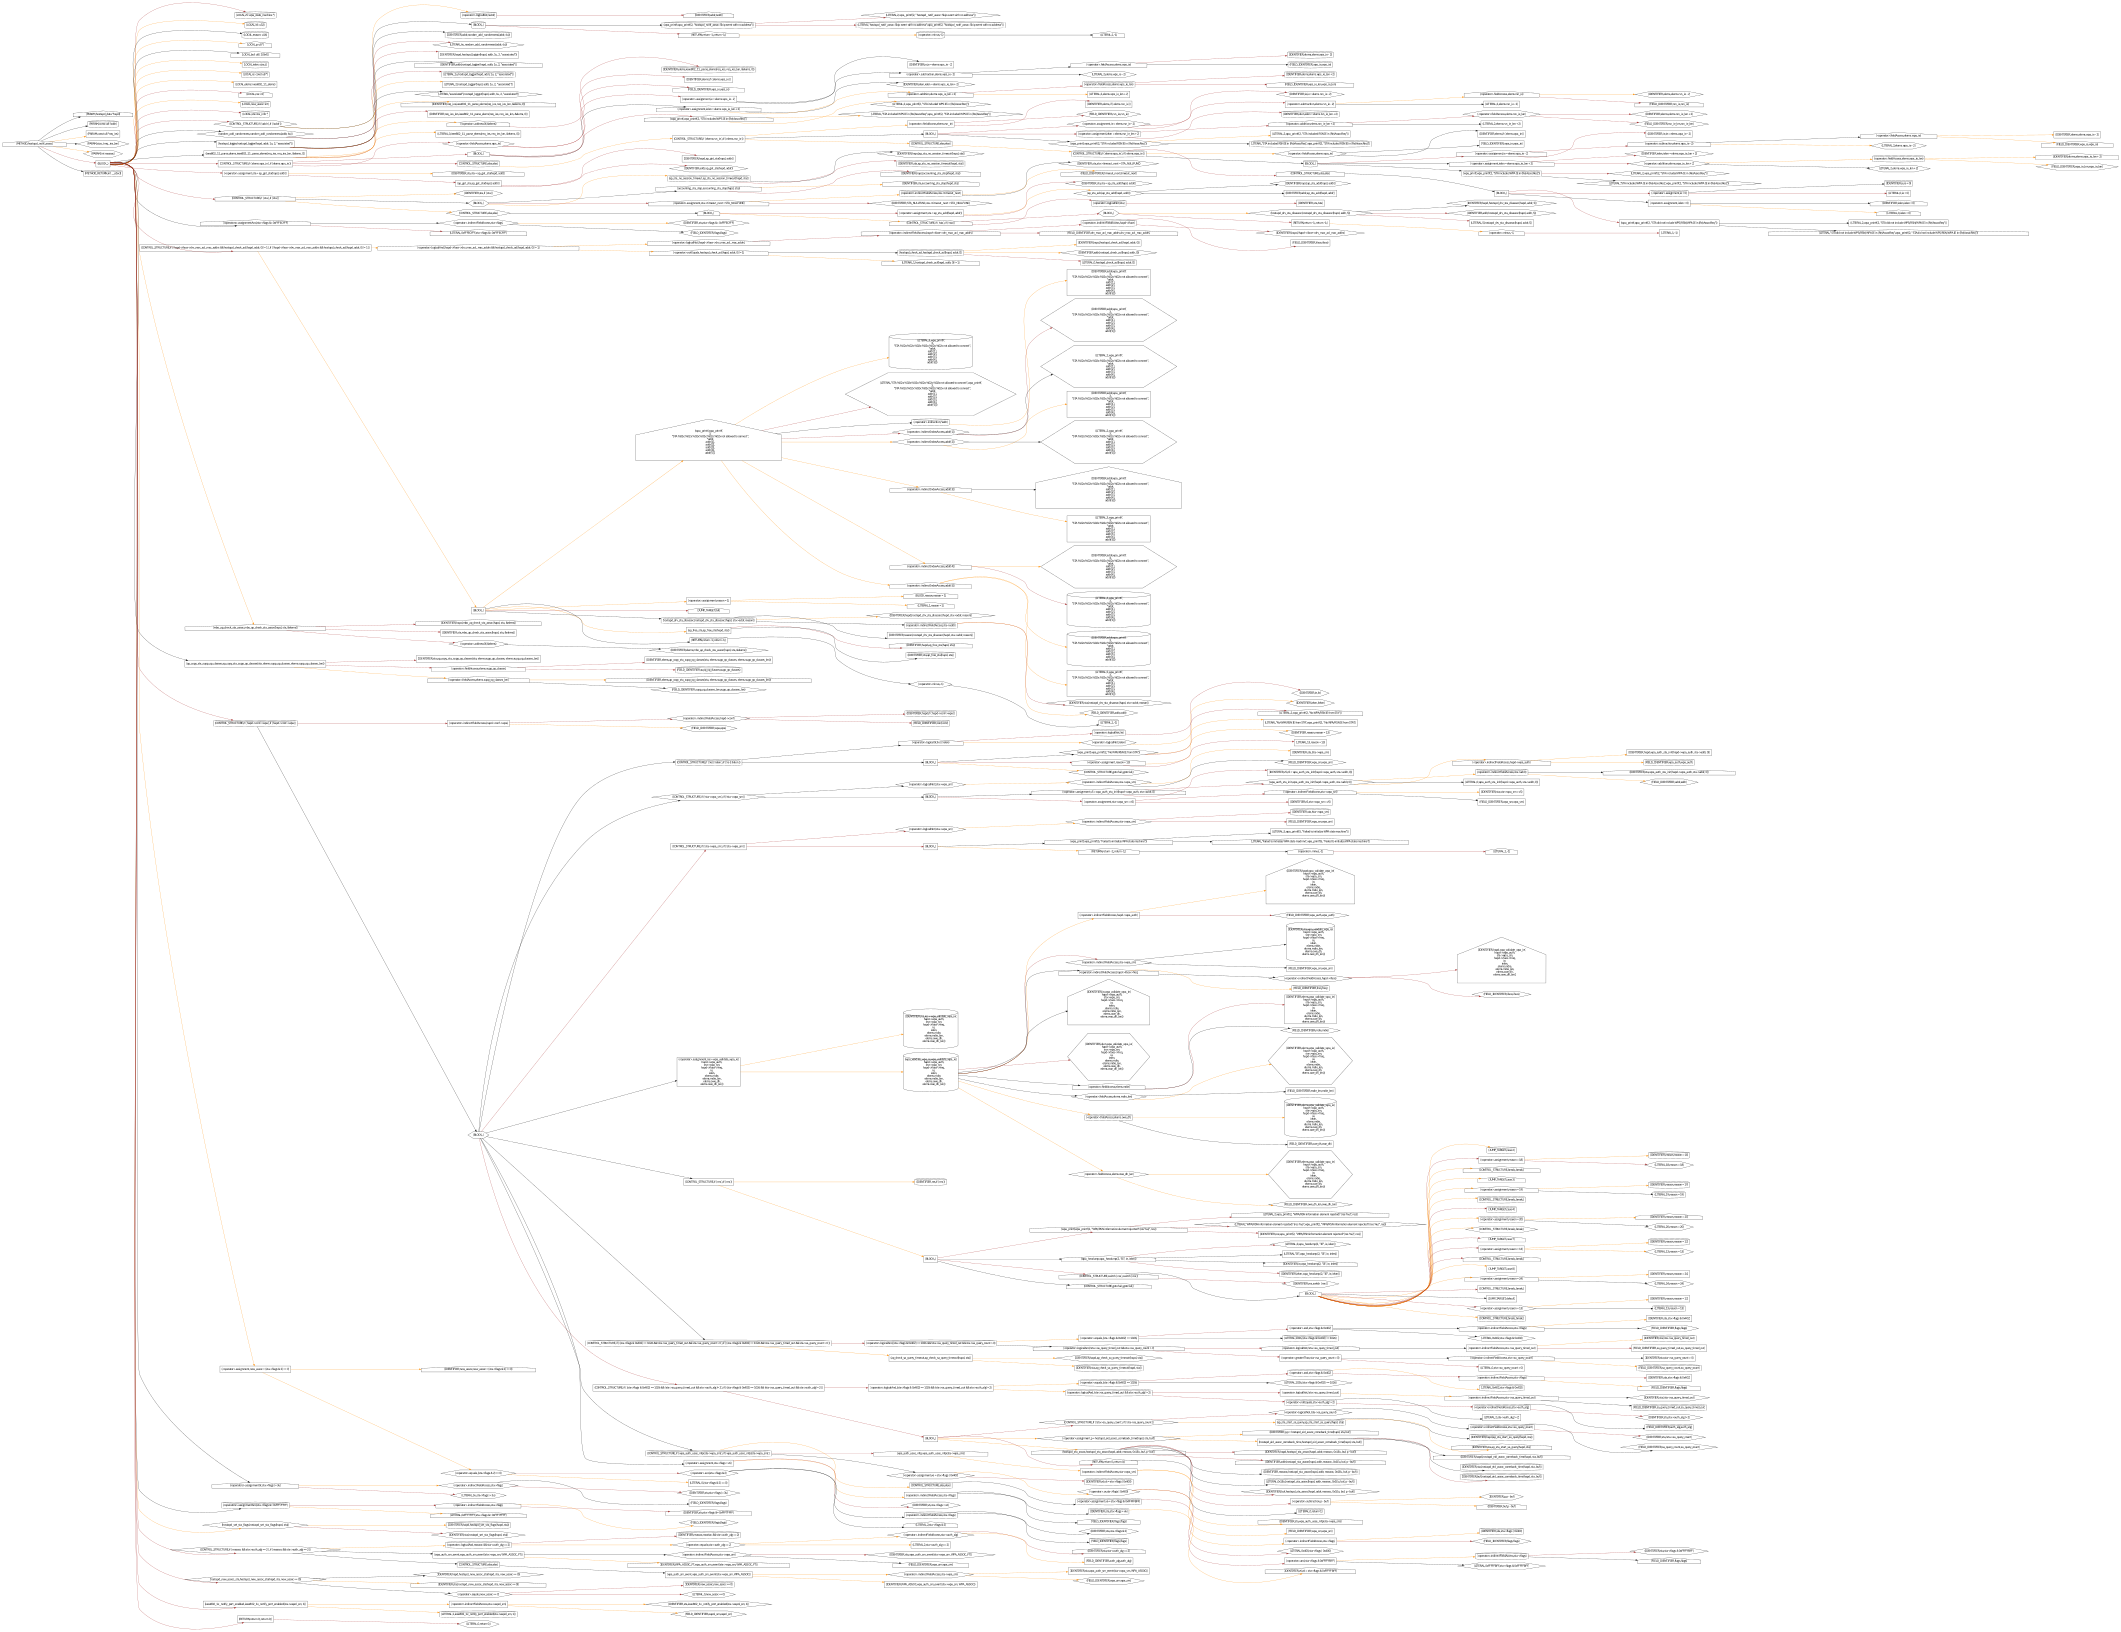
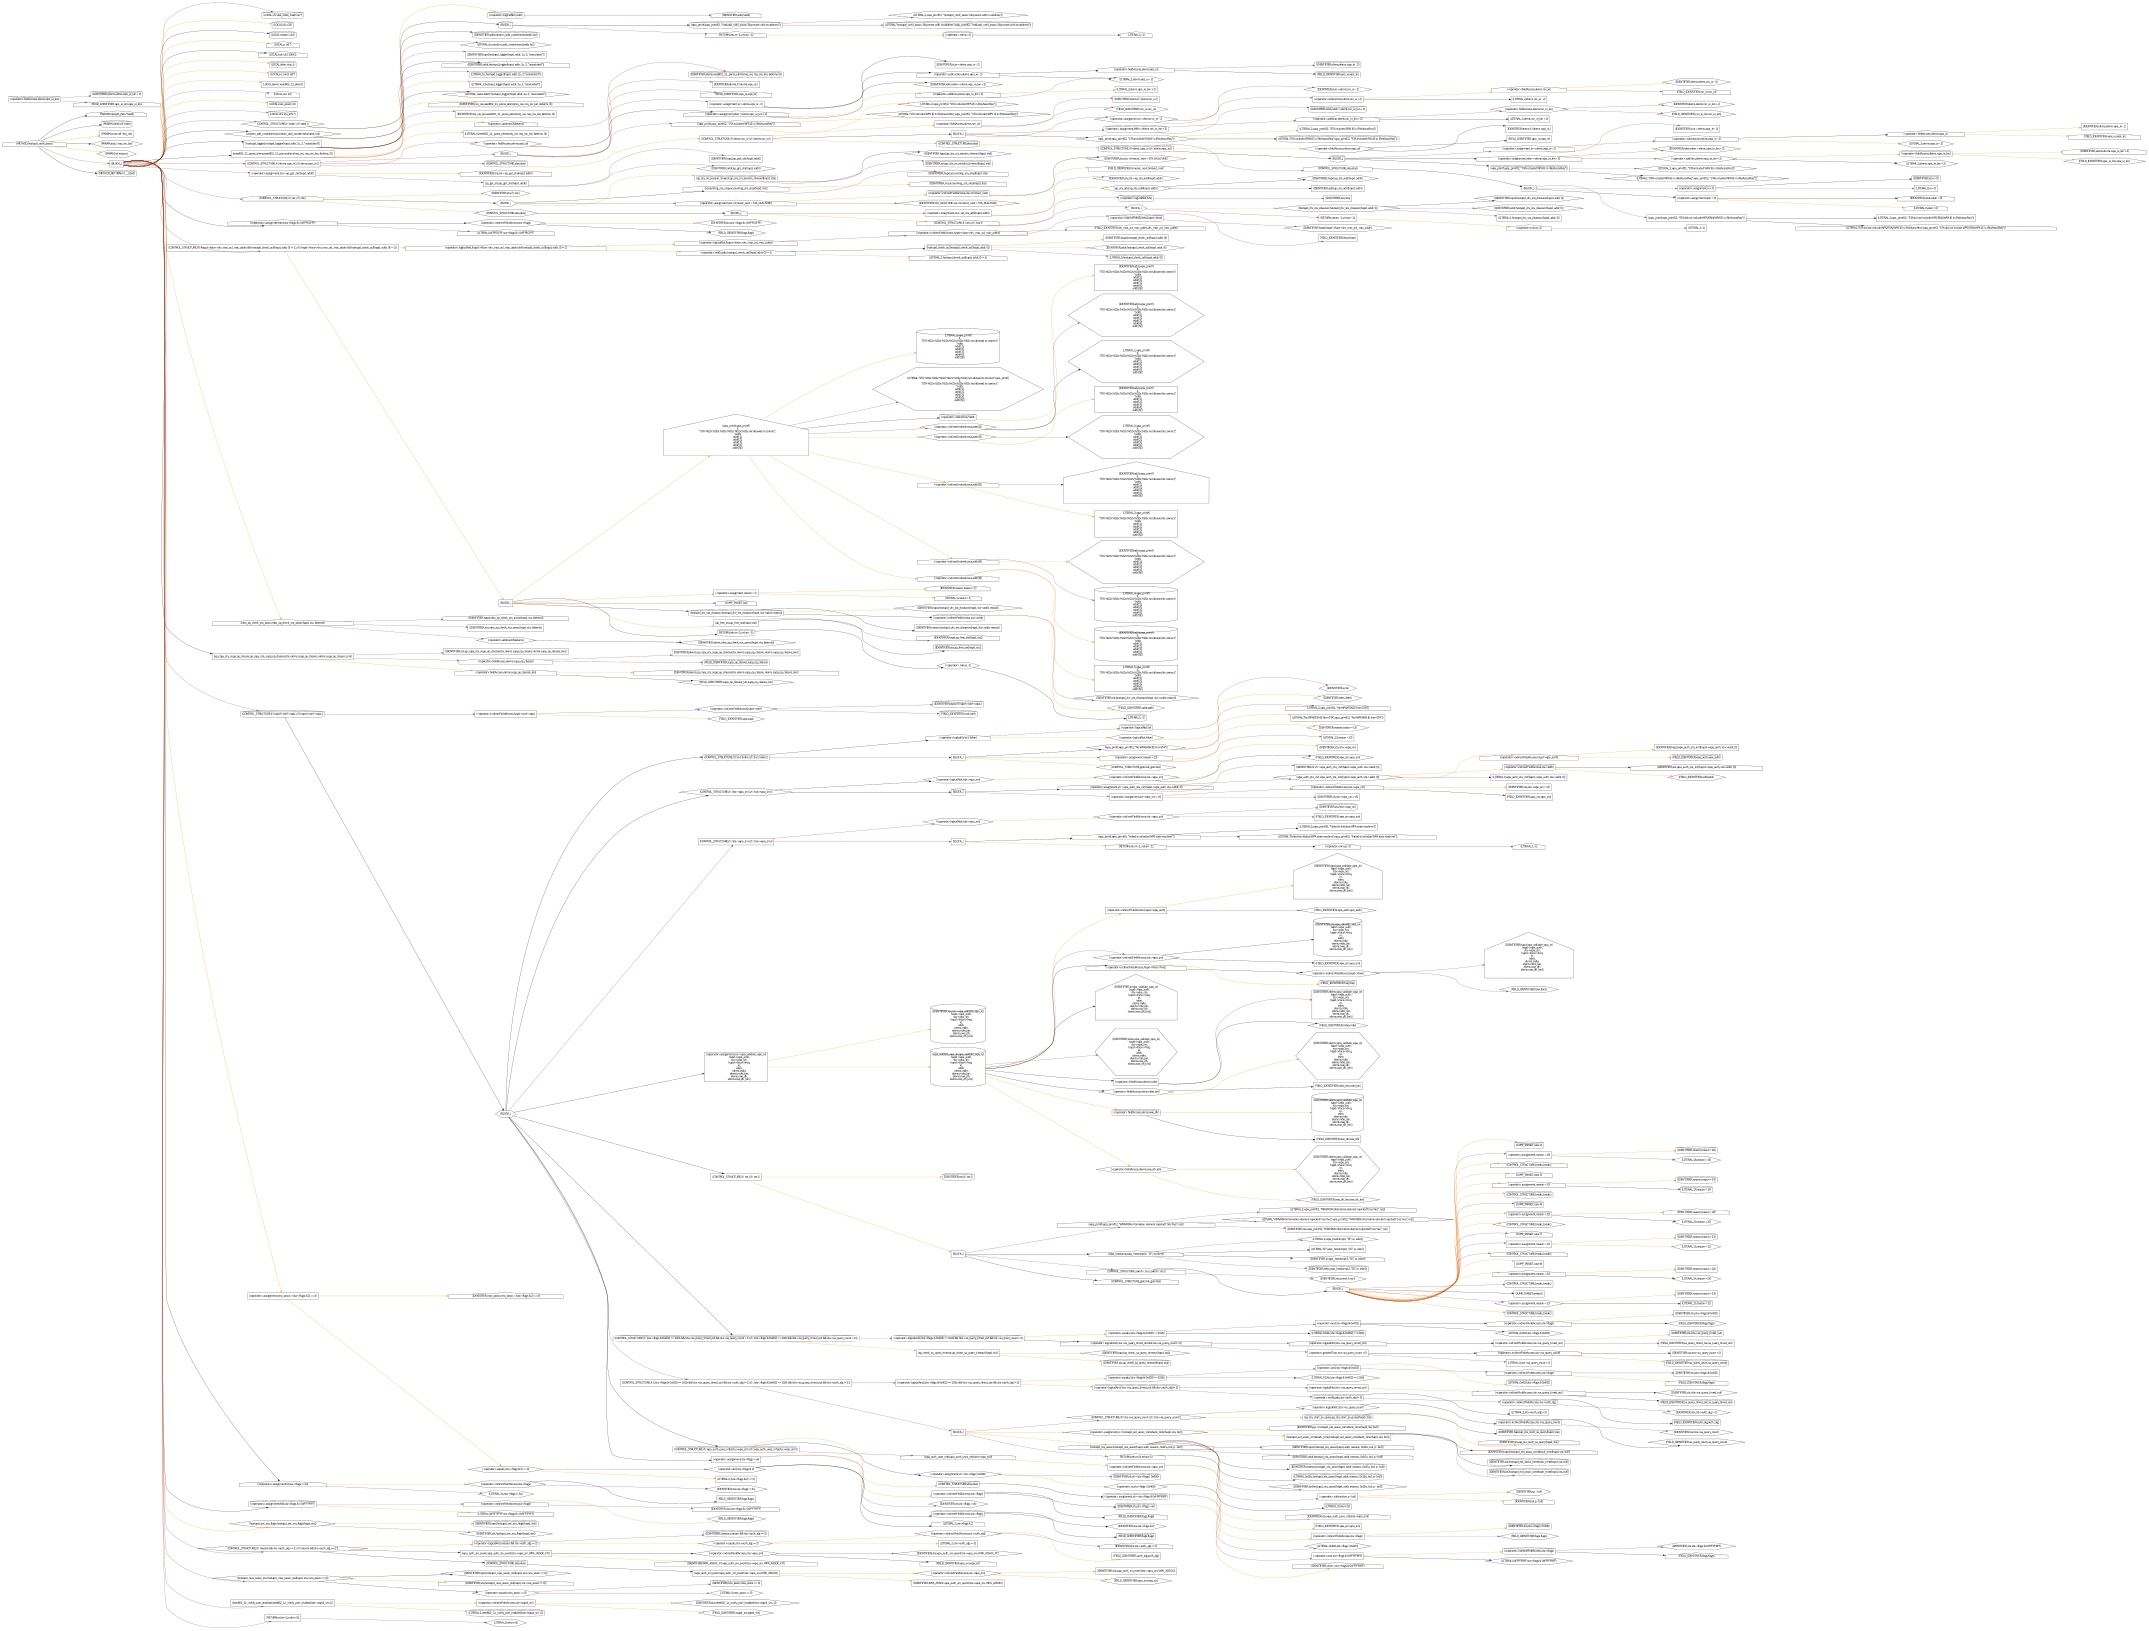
edge "(<operator>.addition,elems.wps_ie_len + 2)" -> "(<operator>.fieldAccess,elems.wps_ie_len)": now "(<operator>.addition,elems.wps_ie_len + 2)" -> "(LITERAL,2,elems.wps_ie - 2)"
node "(BLOCK,reason,reason = 1)": label "(BLOCK,reason,reason = 1)" -> "(IDENTIFIER,reason,reason = 1)"
node "(<operator>.fieldAccess,elems.mdie)": shape house -> box
